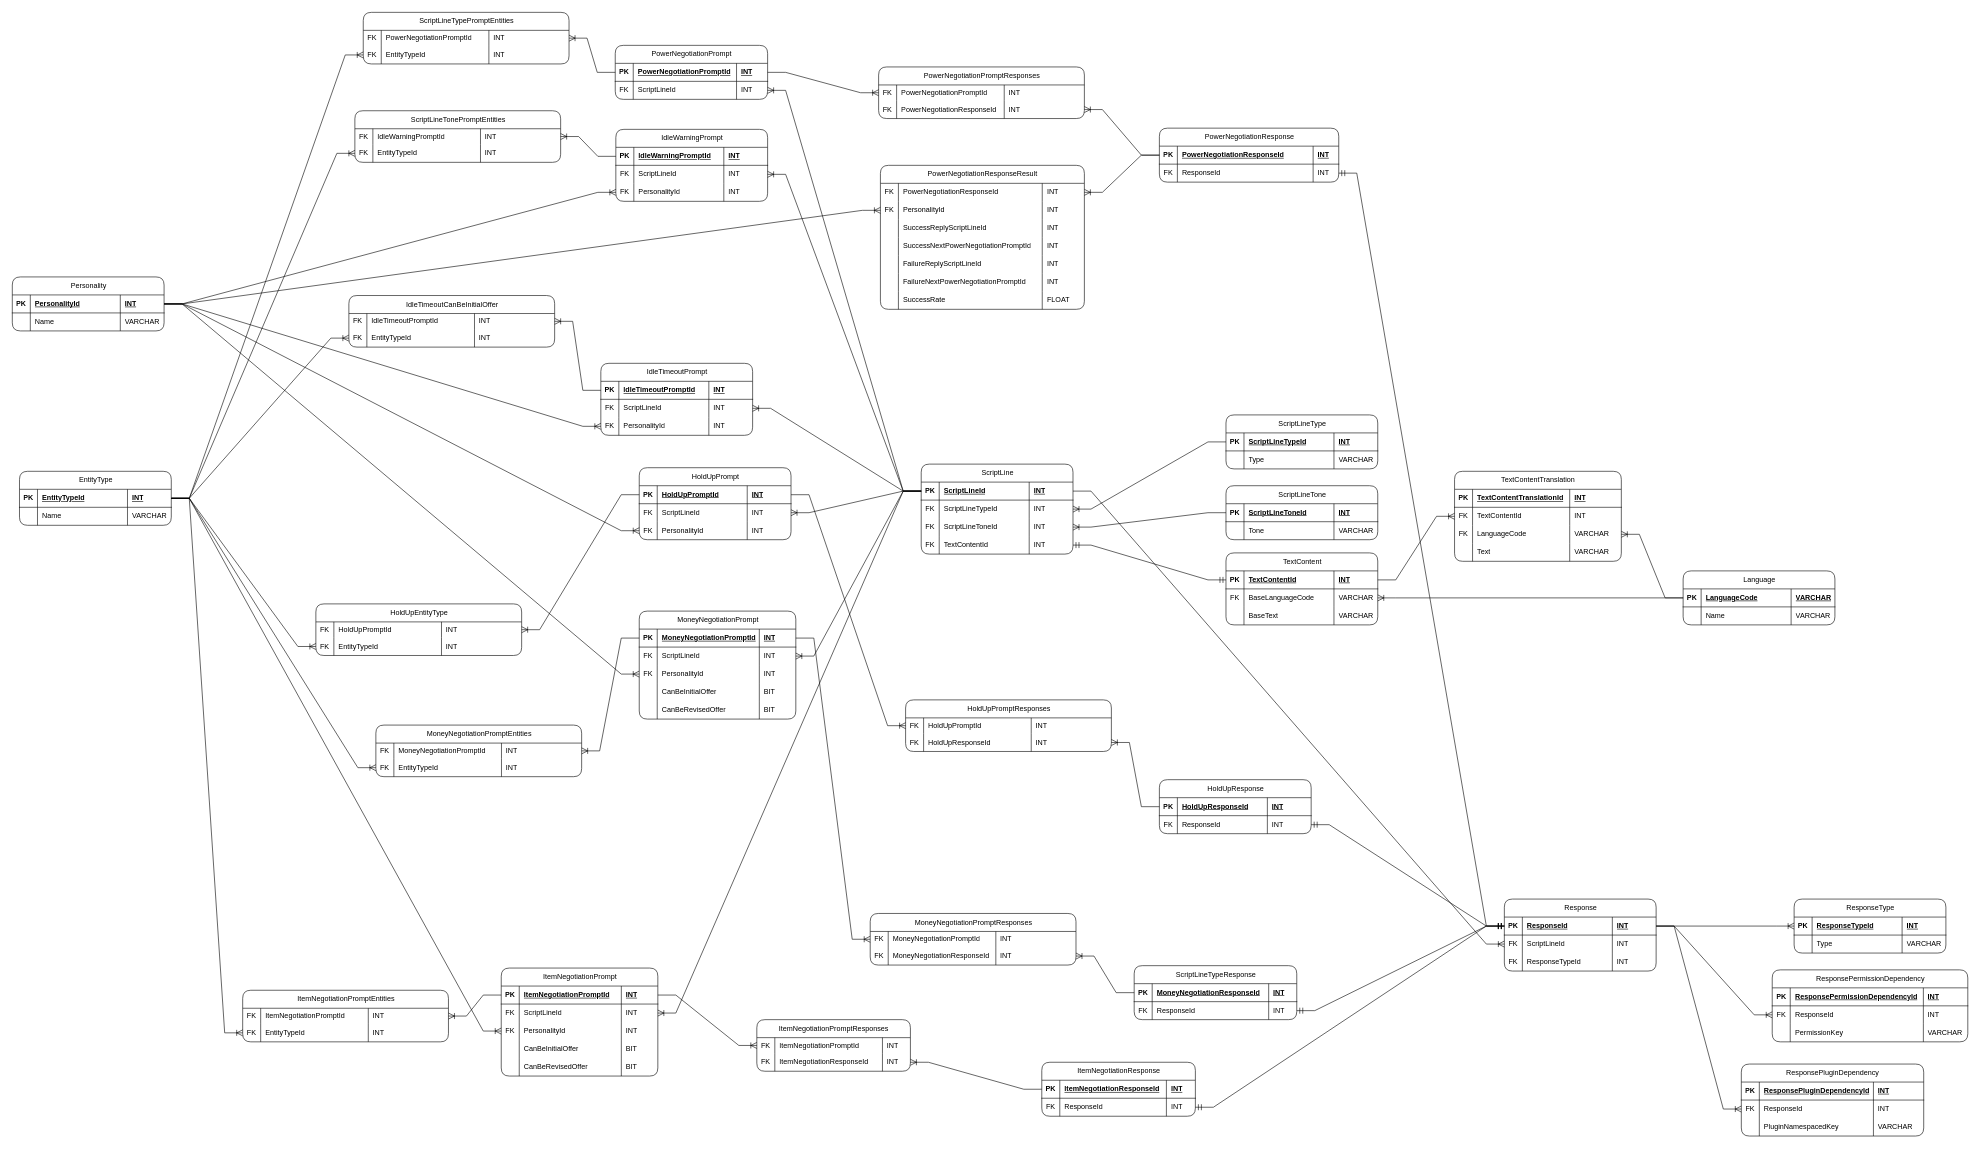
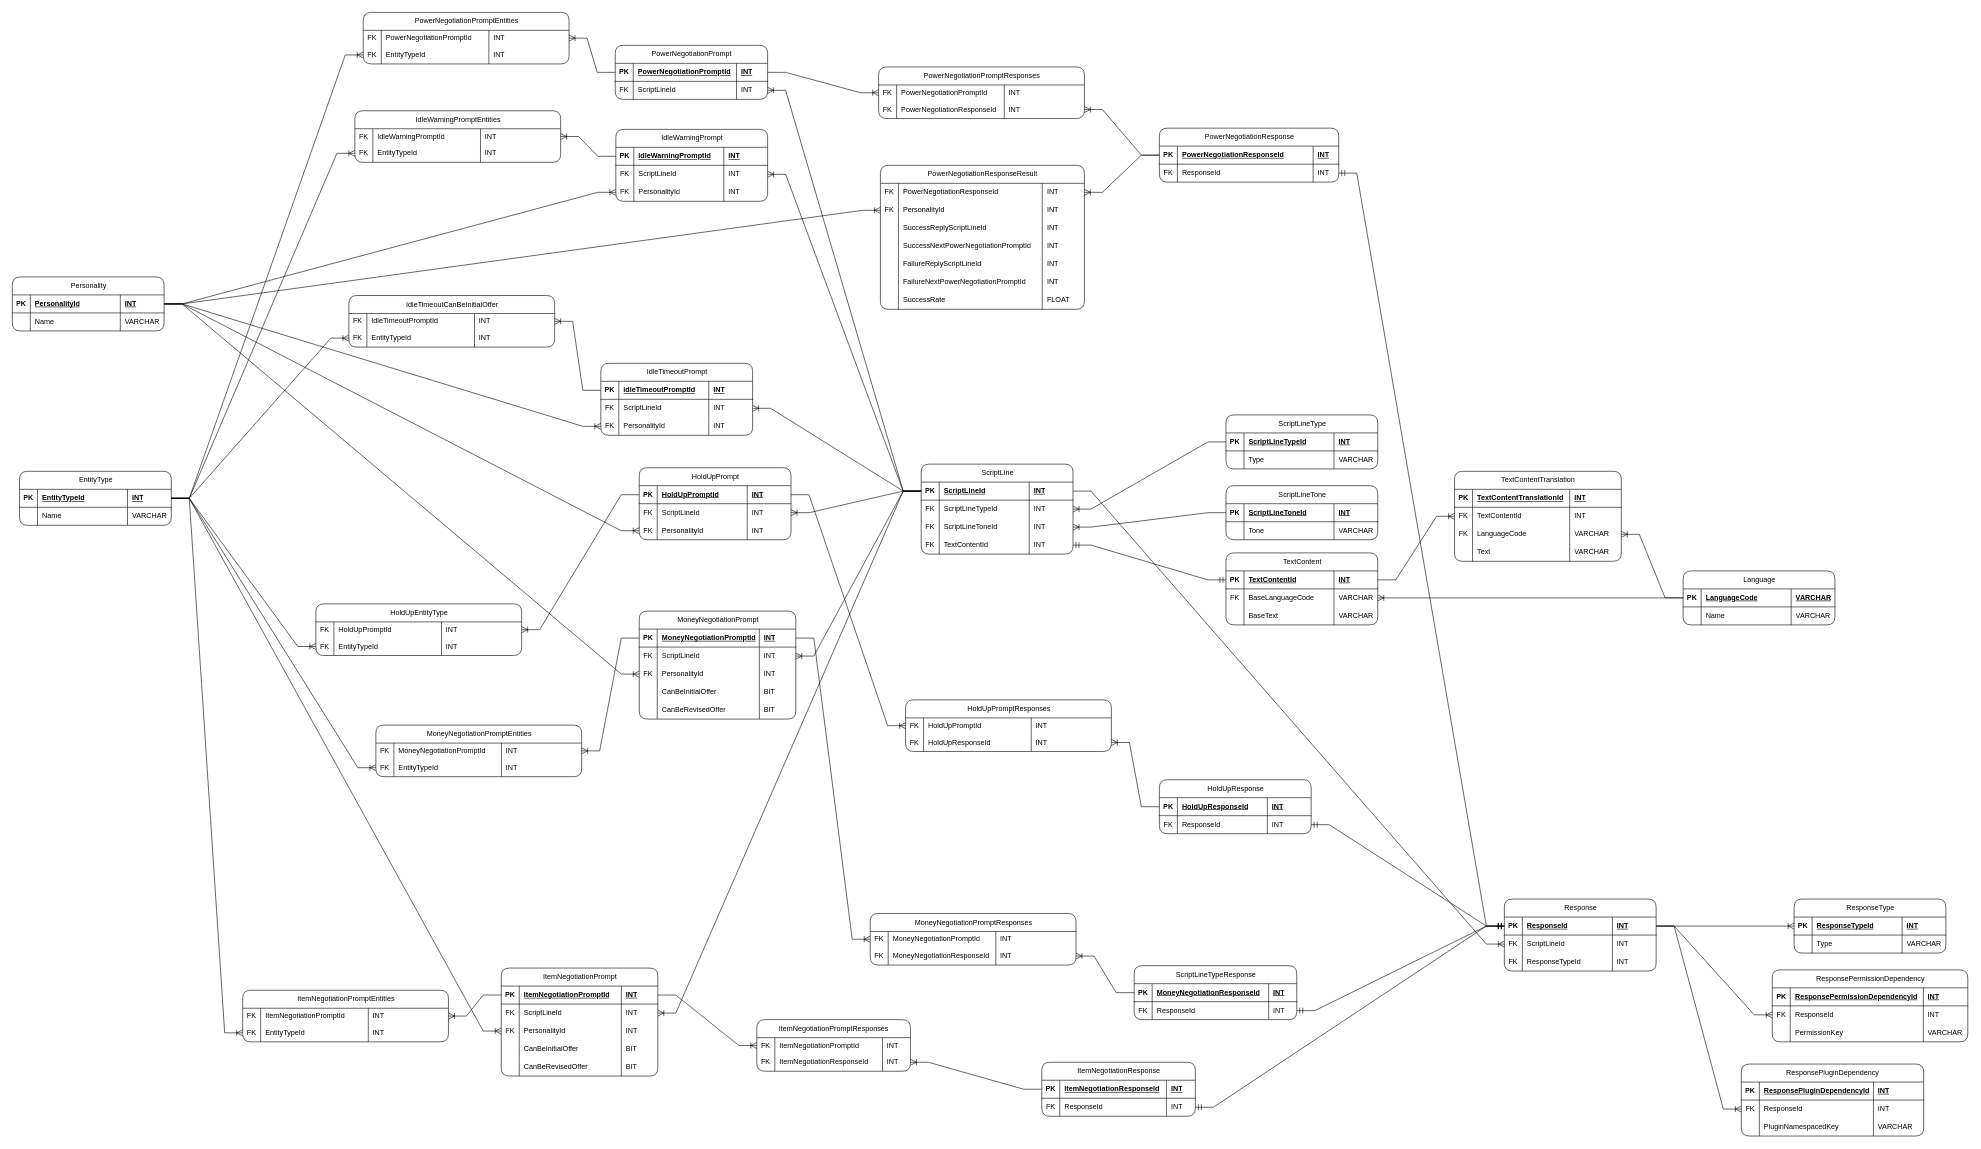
node "ScriptLineTypePromptEntities": label "ScriptLineTypePromptEntities" -> "PowerNegotiationPromptEntities"
node "ScriptLineTonePromptEntities": label "ScriptLineTonePromptEntities" -> "IdleWarningPromptEntities"
